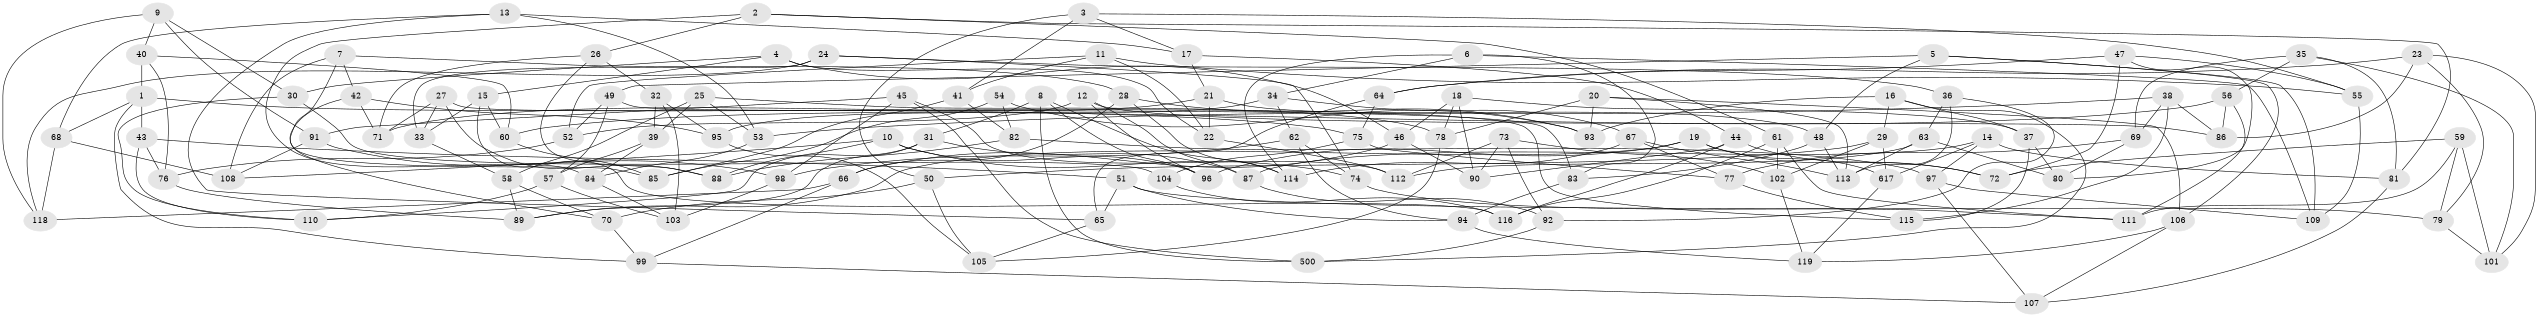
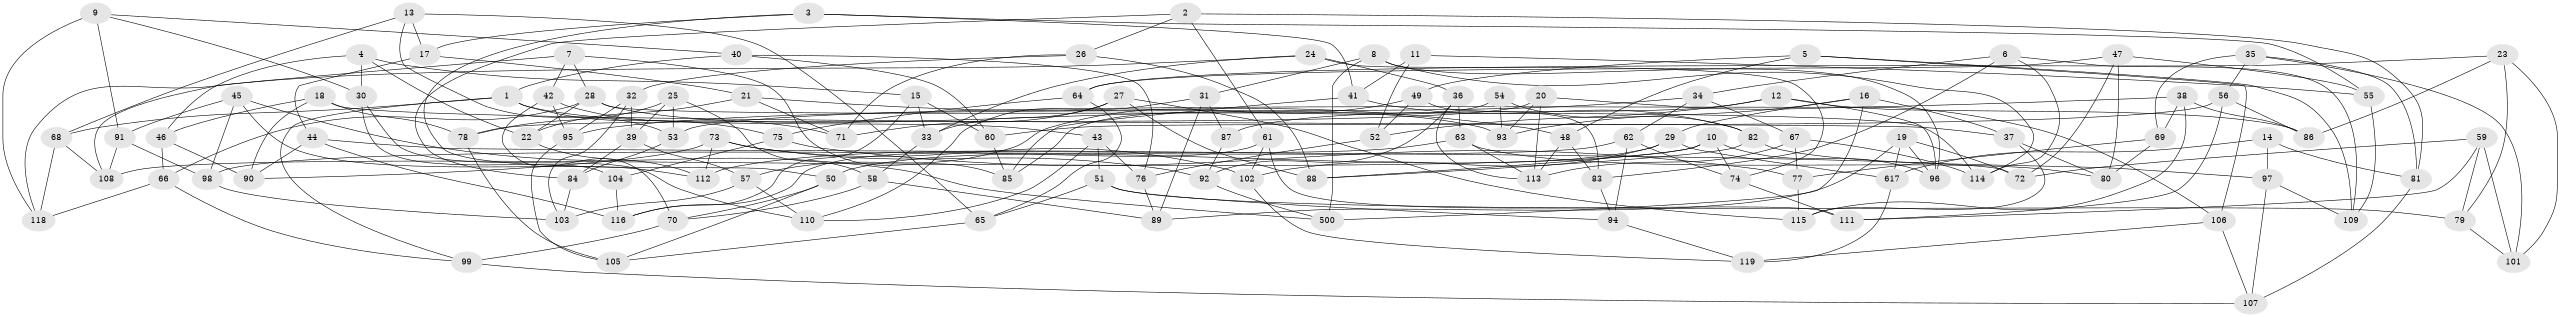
edge "11" -- "22": now "28" -- "22"
edge "14" -- "87": removed
